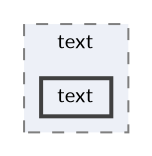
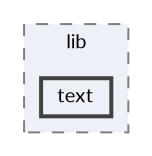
cluster "text": label "text" -> "lib"
